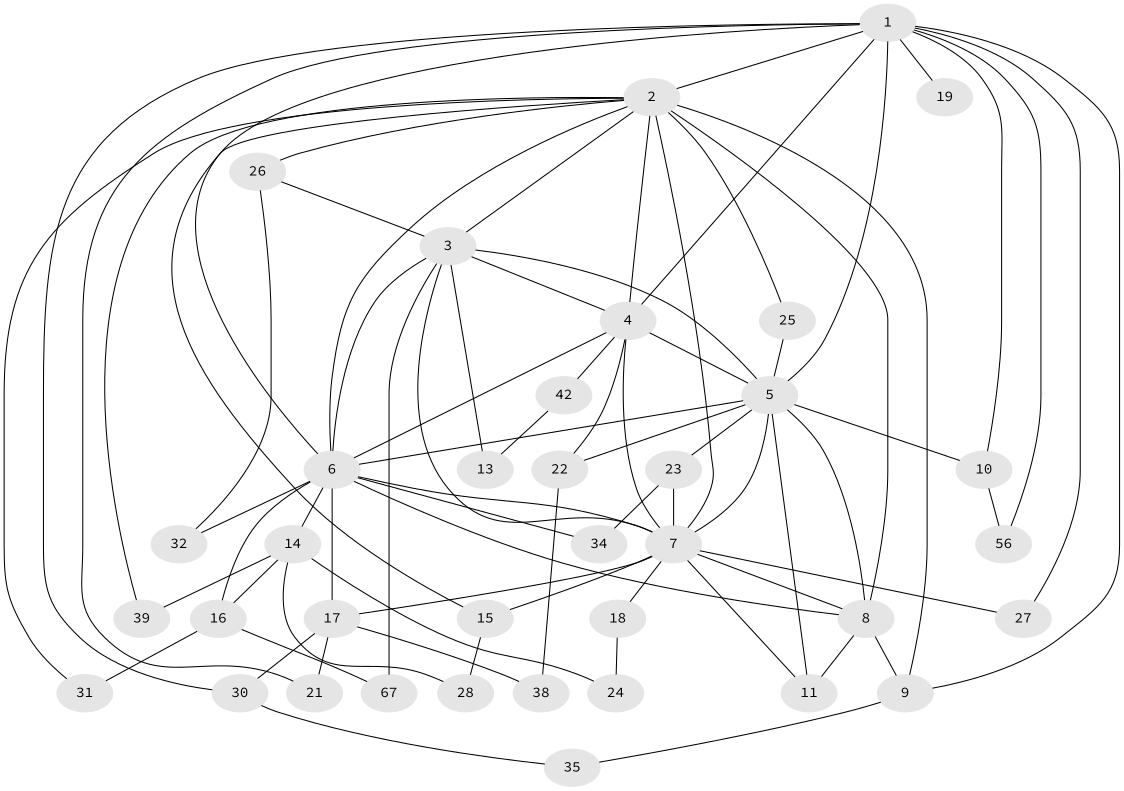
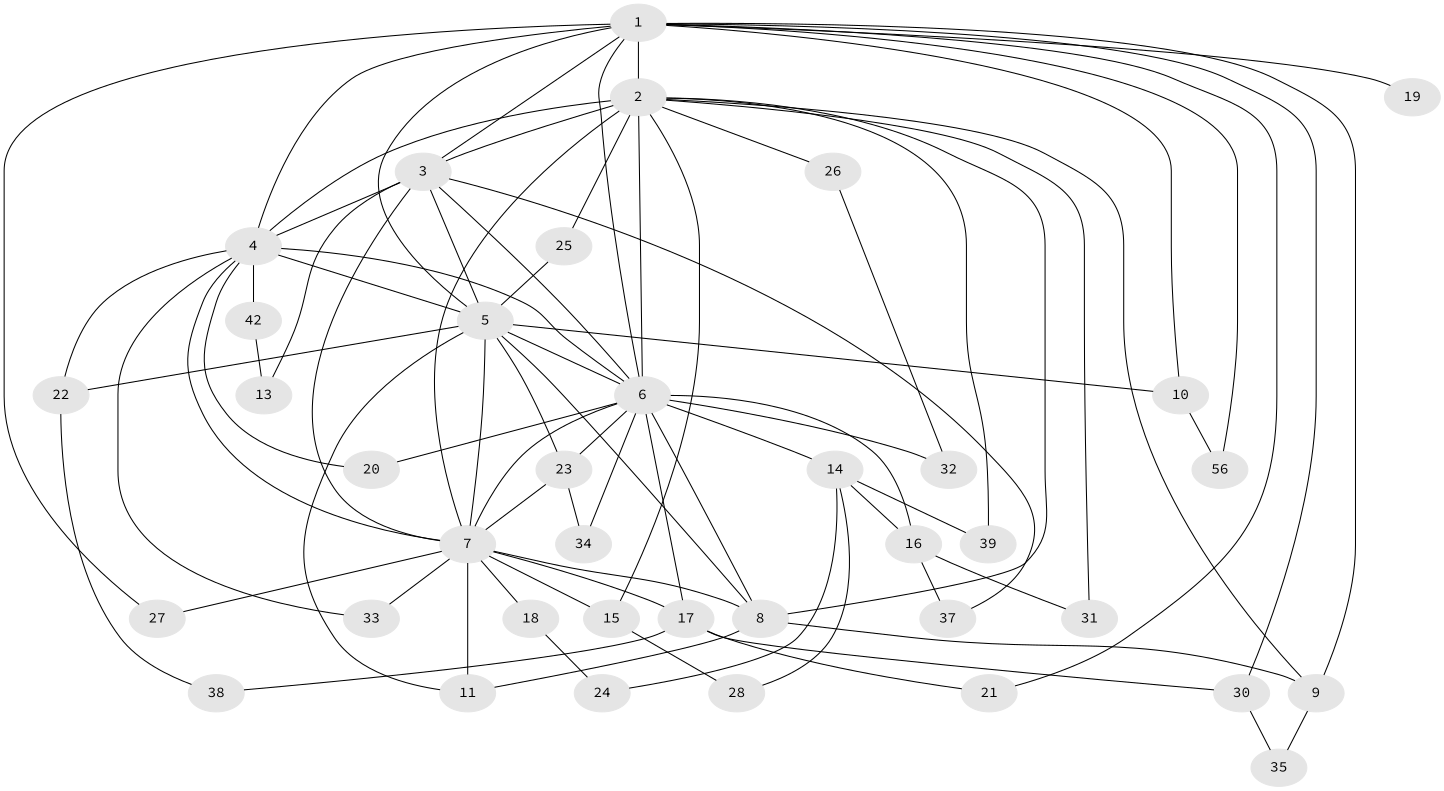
edge "26" -- "3": now "1" -- "3"
edge "6" -- "23": added
node "20": added
node "33": added
node "67": label "67" -> "37"
